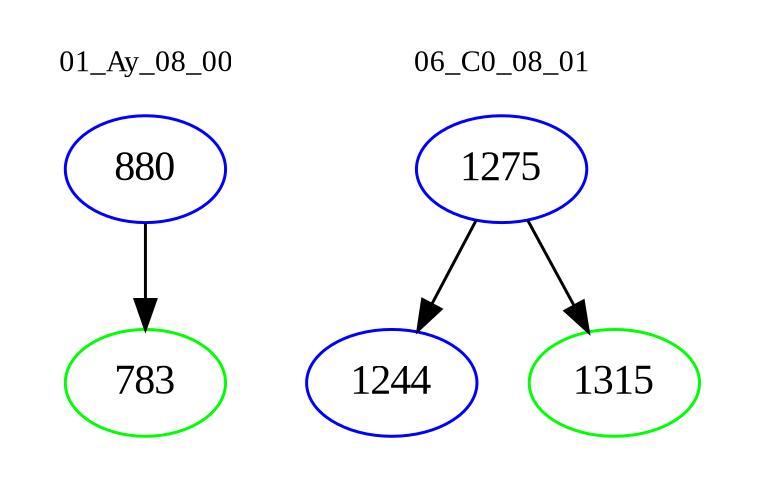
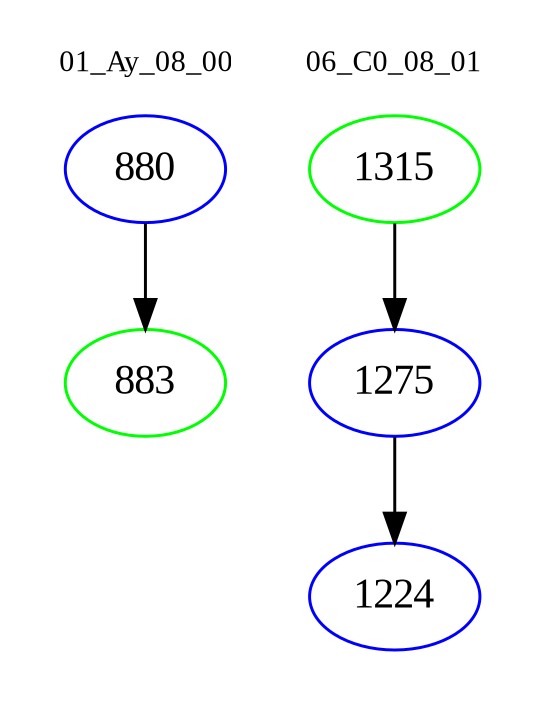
edge "1275" -> "1315": reversed
node "783": label "783" -> "883"
node "1244": label "1244" -> "1224"
